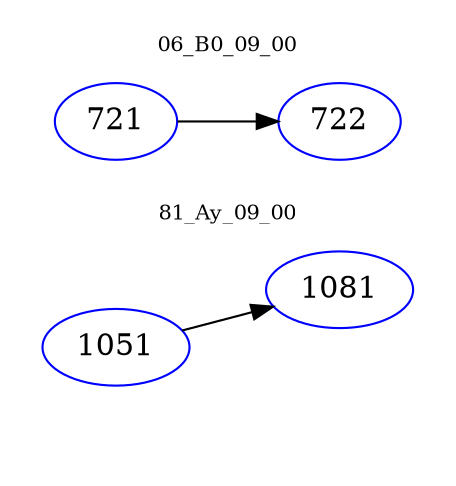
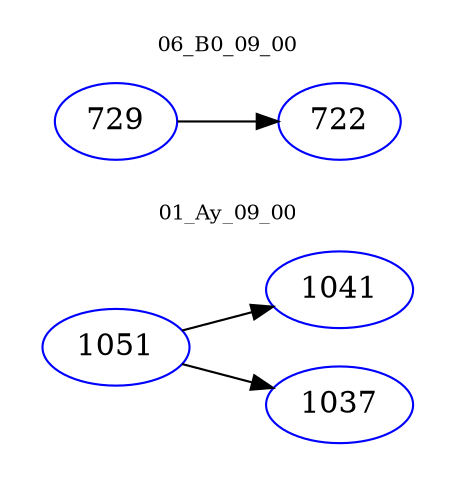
node "721": label "721" -> "729"
cluster "81_Ay_09_00": label "81_Ay_09_00" -> "01_Ay_09_00"
node "1081": label "1081" -> "1041"
node "1037": added
